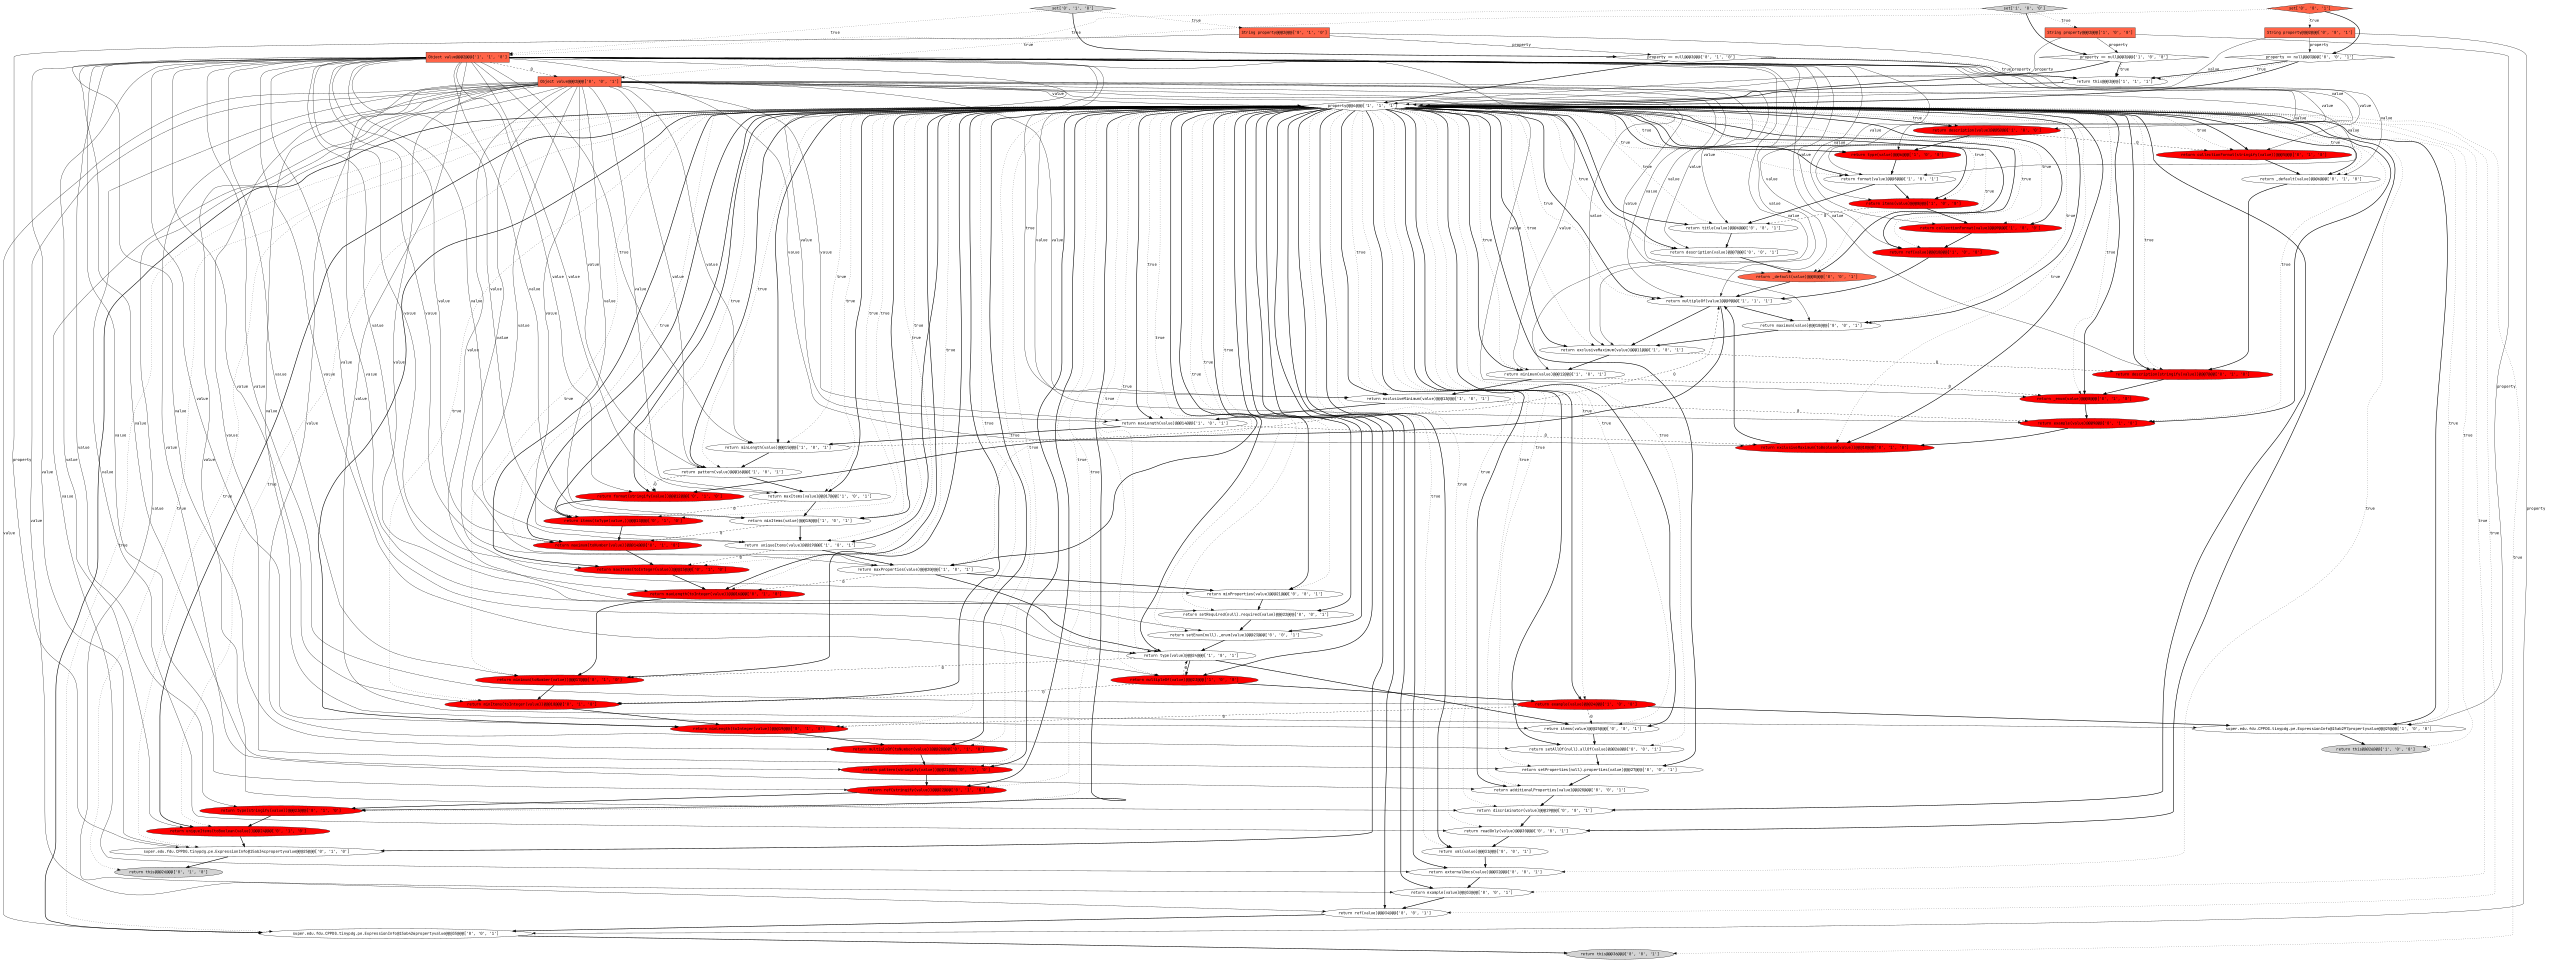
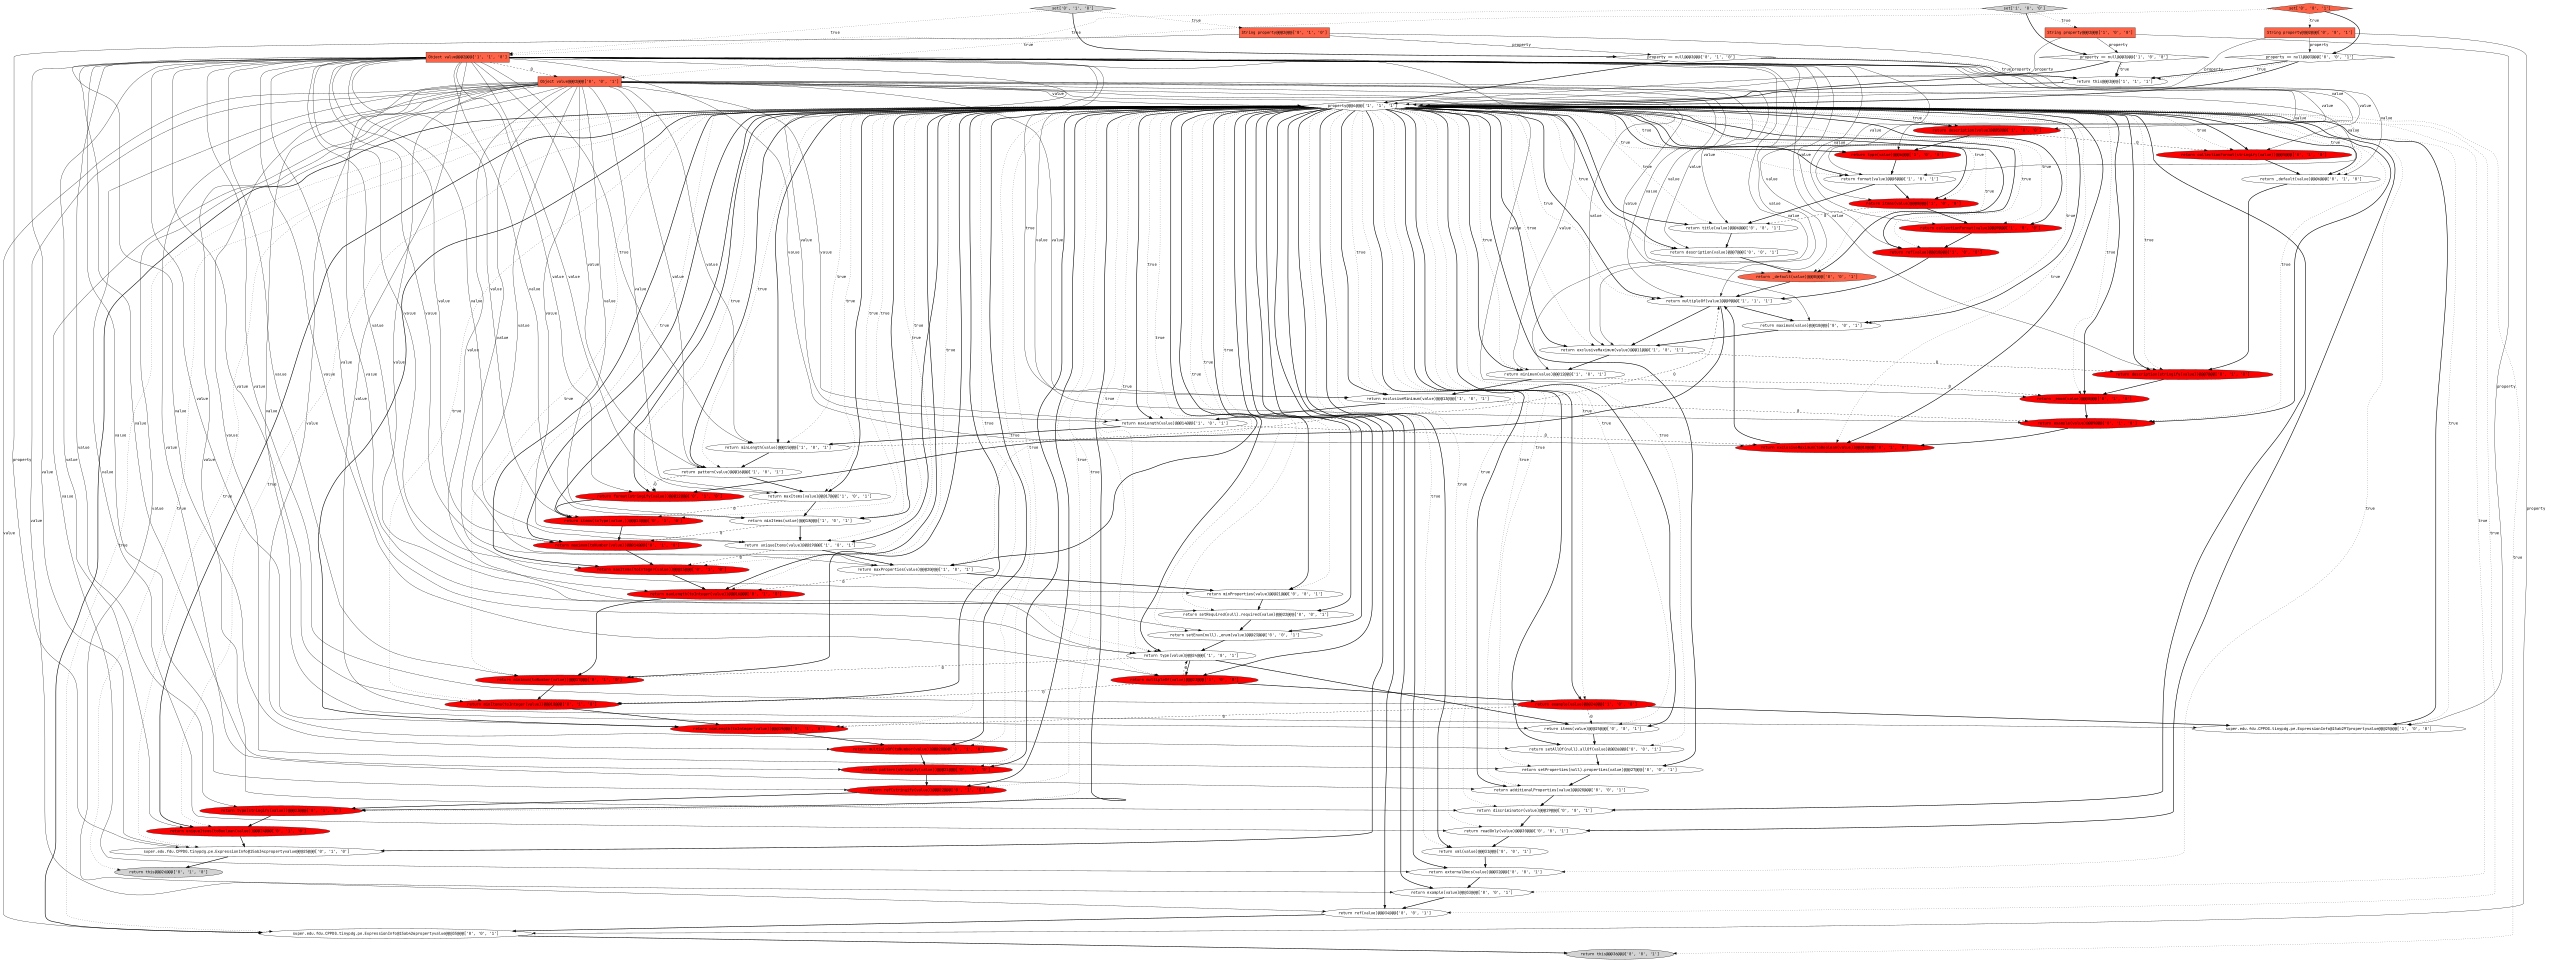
edge "String property@@@2@@@['0', '0', '1']" -> "property@@@4@@@['1', '1', '1']": label "value" -> "property"
edge "return maxProperties(value)@@@20@@@['1', '0', '1']" -> "return type(value)@@@24@@@['1', '0', '1']": style bold -> dotted
node "return this@@@26@@@['1', '0', '0']": removed
